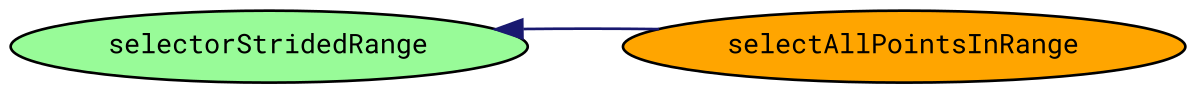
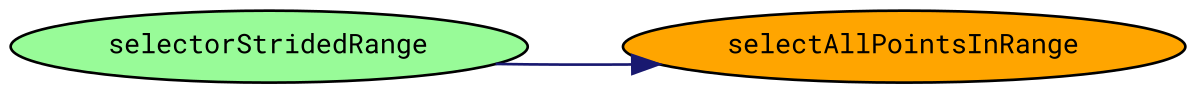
edge "selectAllPointsInRange" -> "selectorStridedRange": reversed
